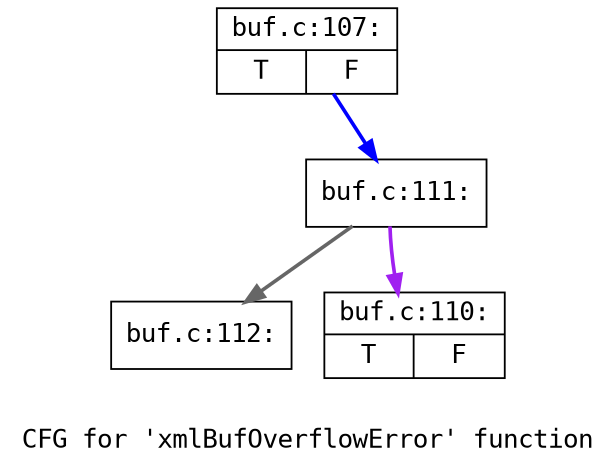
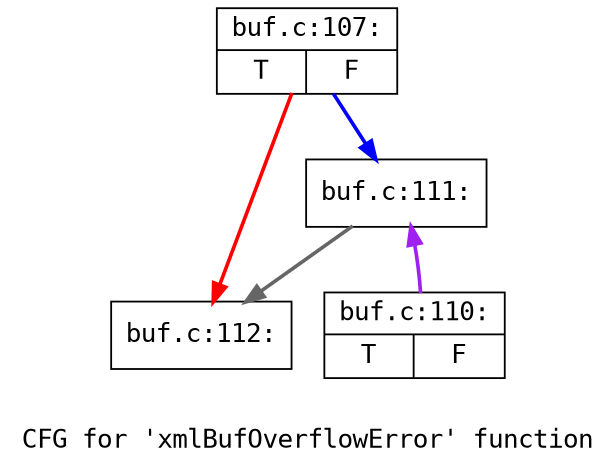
edge "buf.c:107:" -> "buf.c:112:": added
edge "buf.c:111:" -> "buf.c:110:": reversed
